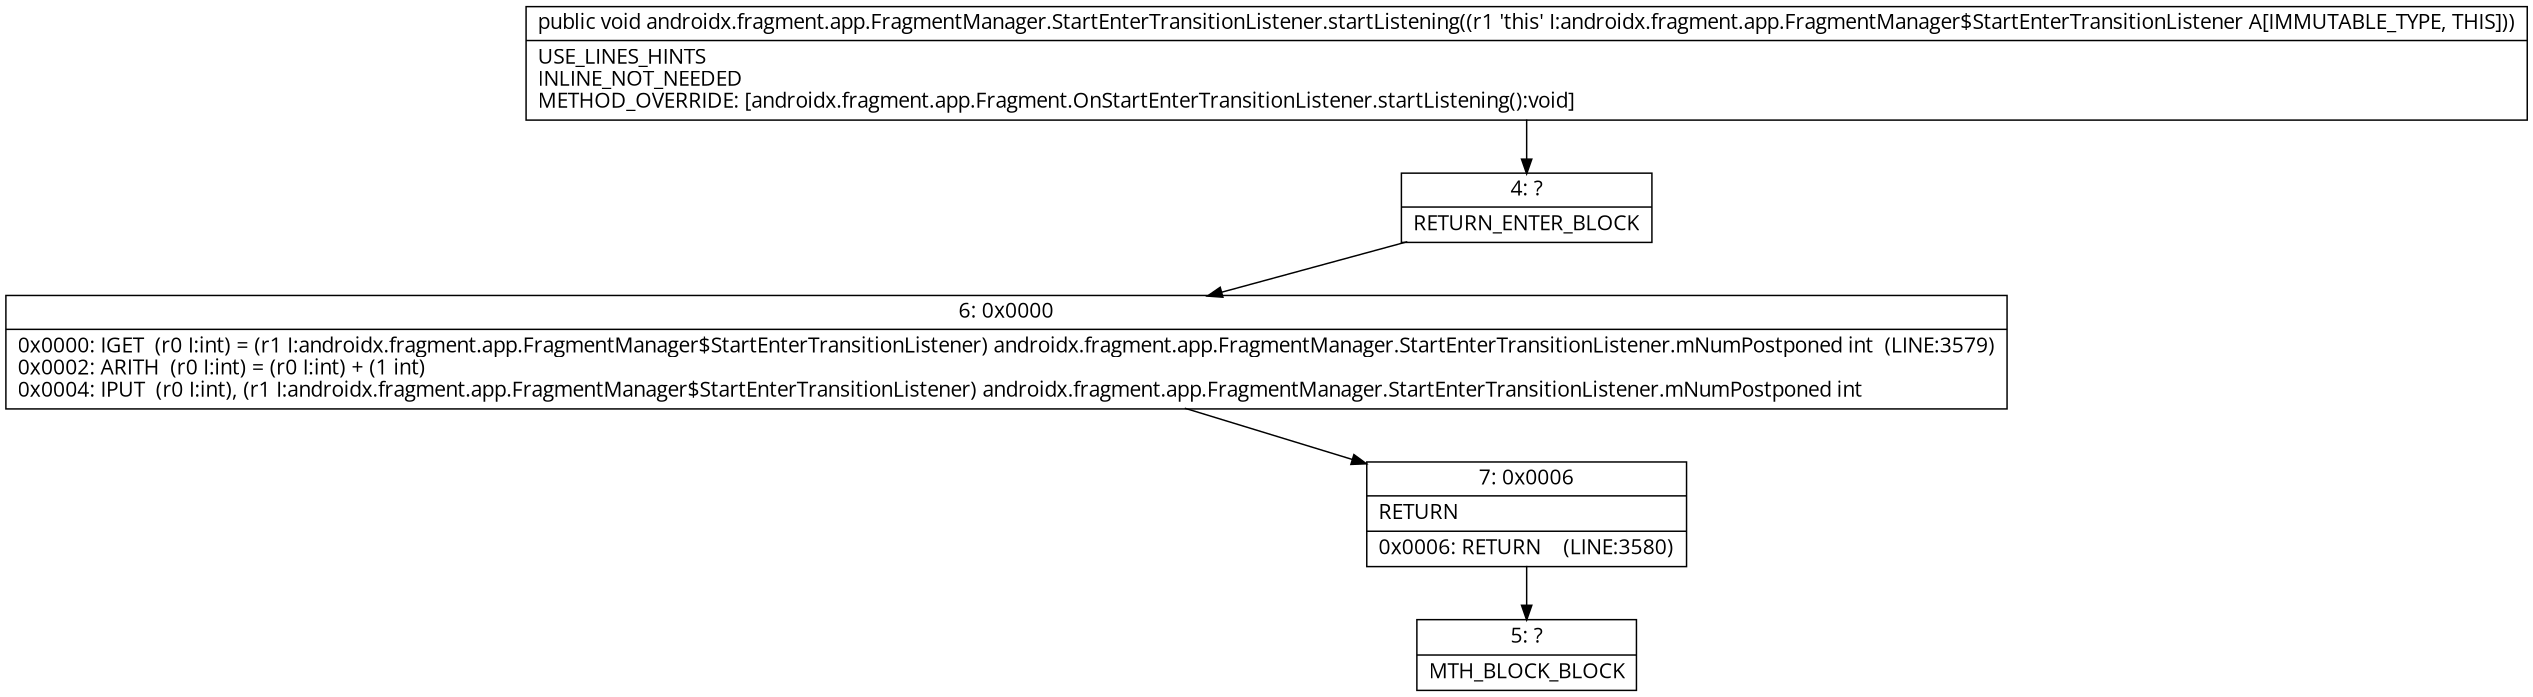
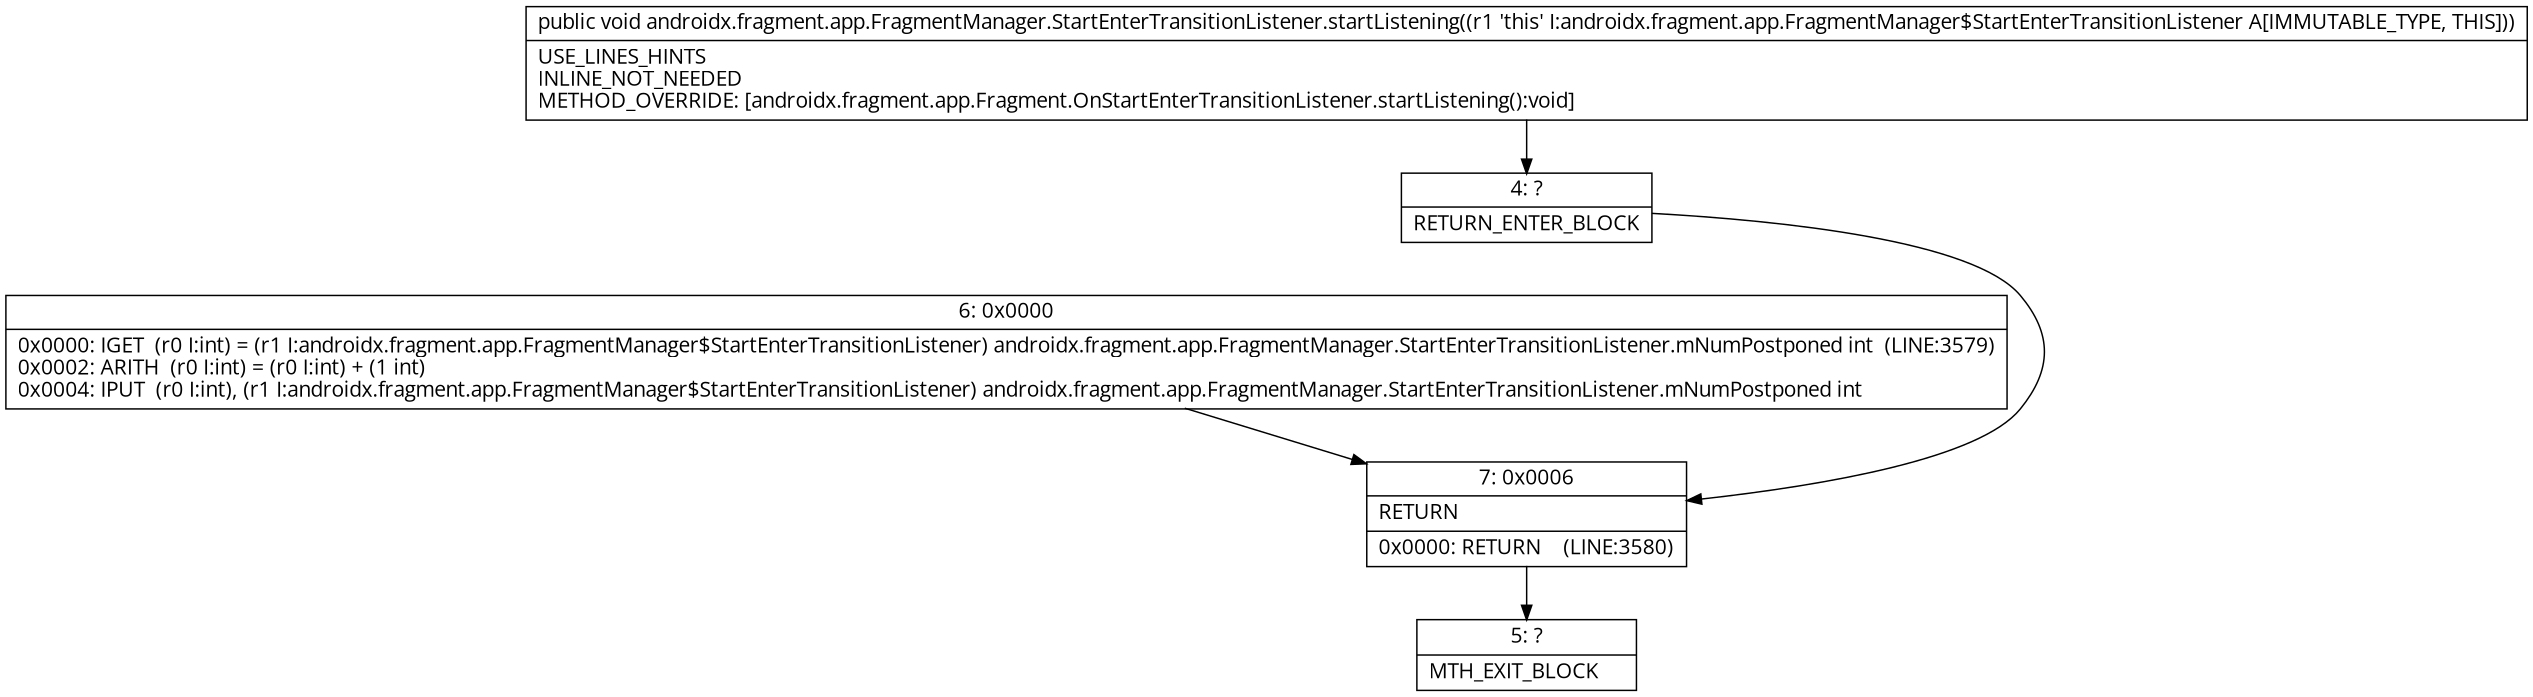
edge "4: ?" -> "6: 0x0000": now "4: ?" -> "7: 0x0006"
node "7: 0x0006": text "0x0006: RETURN    (LINE:3580)" -> "0x0000: RETURN    (LINE:3580)"
node "5: ?": text "MTH_BLOCK_BLOCK" -> "MTH_EXIT_BLOCK"
